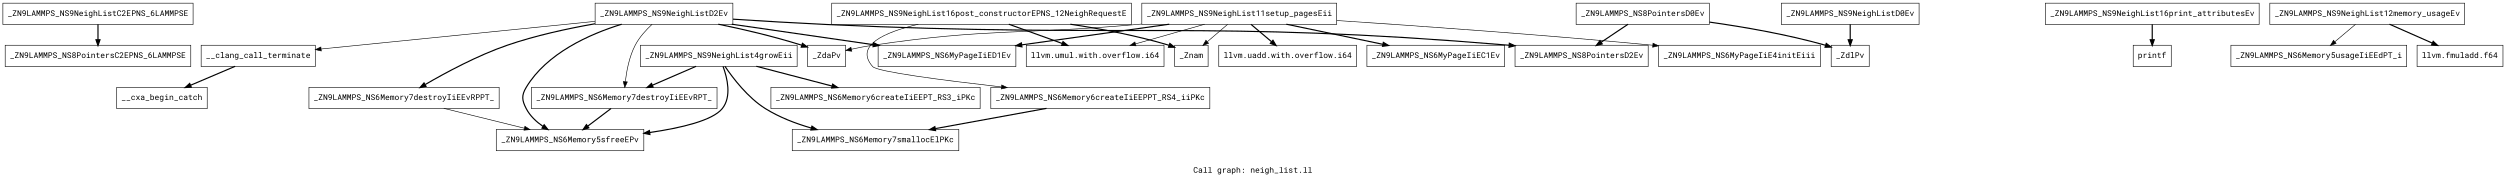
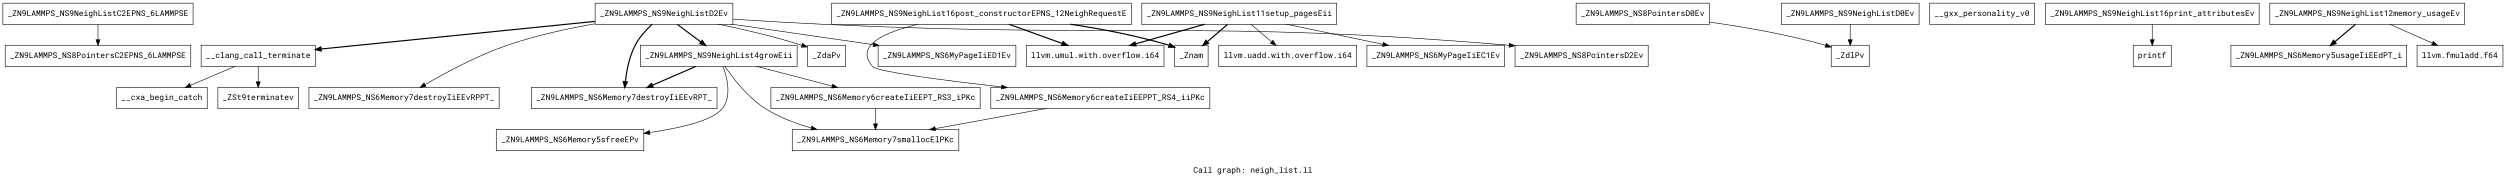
node "__gxx_personality_v0": added
edge "_ZN9LAMMPS_NS9NeighListD2Ev" -> "_ZN9LAMMPS_NS8PointersD2Ev": style bold -> solid
edge "_ZN9LAMMPS_NS9NeighListC2EPNS_6LAMMPSE" -> "_ZN9LAMMPS_NS8PointersC2EPNS_6LAMMPSE": style bold -> solid
edge "_ZN9LAMMPS_NS8PointersD0Ev" -> "_ZdlPv": style bold -> solid
edge "_ZN9LAMMPS_NS9NeighListD0Ev" -> "_ZdlPv": style bold -> solid
edge "_ZN9LAMMPS_NS9NeighList16print_attributesEv" -> "printf": style bold -> solid
edge "_ZN9LAMMPS_NS9NeighList11setup_pagesEii" -> "_ZdaPv": removed
edge "_ZN9LAMMPS_NS8PointersD0Ev" -> "_ZN9LAMMPS_NS8PointersD2Ev": removed
edge "_ZN9LAMMPS_NS9NeighList12memory_usageEv" -> "_ZN9LAMMPS_NS6Memory5usageIiEEdPT_i": style solid -> bold
edge "_ZN9LAMMPS_NS9NeighListD2Ev" -> "_ZdaPv": style bold -> solid
edge "_ZN9LAMMPS_NS9NeighListD2Ev" -> "_ZN9LAMMPS_NS6MyPageIiED1Ev": style bold -> solid
edge "_ZN9LAMMPS_NS9NeighList12memory_usageEv" -> "llvm.fmuladd.f64": style bold -> solid
edge "_ZN9LAMMPS_NS9NeighListD2Ev" -> "__clang_call_terminate": style solid -> bold
edge "_ZN9LAMMPS_NS9NeighList11setup_pagesEii" -> "_ZN9LAMMPS_NS6MyPageIiED1Ev": removed
edge "_ZN9LAMMPS_NS9NeighList11setup_pagesEii" -> "llvm.umul.with.overflow.i64": style solid -> bold
edge "_ZN9LAMMPS_NS9NeighList11setup_pagesEii" -> "_Znam": style solid -> bold
edge "_ZN9LAMMPS_NS9NeighList11setup_pagesEii" -> "llvm.uadd.with.overflow.i64": style bold -> solid
edge "_ZN9LAMMPS_NS9NeighList11setup_pagesEii" -> "_ZN9LAMMPS_NS6MyPageIiEC1Ev": style bold -> solid
edge "_ZN9LAMMPS_NS9NeighListD2Ev" -> "_ZN9LAMMPS_NS6Memory7destroyIiEEvRPPT_": style bold -> solid
edge "_ZN9LAMMPS_NS9NeighListD2Ev" -> "_ZN9LAMMPS_NS6Memory7destroyIiEEvRPT_": style solid -> bold
node "_ZN9LAMMPS_NS6MyPageIiE4initEiii": removed
edge "_ZN9LAMMPS_NS9NeighListD2Ev" -> "_ZN9LAMMPS_NS6Memory5sfreeEPv": now "_ZN9LAMMPS_NS9NeighListD2Ev" -> "_ZN9LAMMPS_NS9NeighList4growEii"
edge "__clang_call_terminate" -> "__cxa_begin_catch": style bold -> solid
edge "_ZN9LAMMPS_NS9NeighList4growEii" -> "_ZN9LAMMPS_NS6Memory6createIiEEPT_RS3_iPKc": style bold -> solid
node "_ZSt9terminatev": added
edge "_ZN9LAMMPS_NS9NeighList4growEii" -> "_ZN9LAMMPS_NS6Memory7smallocElPKc": style bold -> solid
edge "_ZN9LAMMPS_NS6Memory6createIiEEPT_RS3_iPKc" -> "_ZN9LAMMPS_NS6Memory7smallocElPKc": added
edge "_ZN9LAMMPS_NS6Memory7destroyIiEEvRPT_" -> "_ZN9LAMMPS_NS6Memory5sfreeEPv": removed
edge "_ZN9LAMMPS_NS6Memory7destroyIiEEvRPPT_" -> "_ZN9LAMMPS_NS6Memory5sfreeEPv": removed
edge "_ZN9LAMMPS_NS9NeighList4growEii" -> "_ZN9LAMMPS_NS6Memory5sfreeEPv": style bold -> solid
edge "_ZN9LAMMPS_NS6Memory6createIiEEPPT_RS4_iiPKc" -> "_ZN9LAMMPS_NS6Memory7smallocElPKc": style bold -> solid
